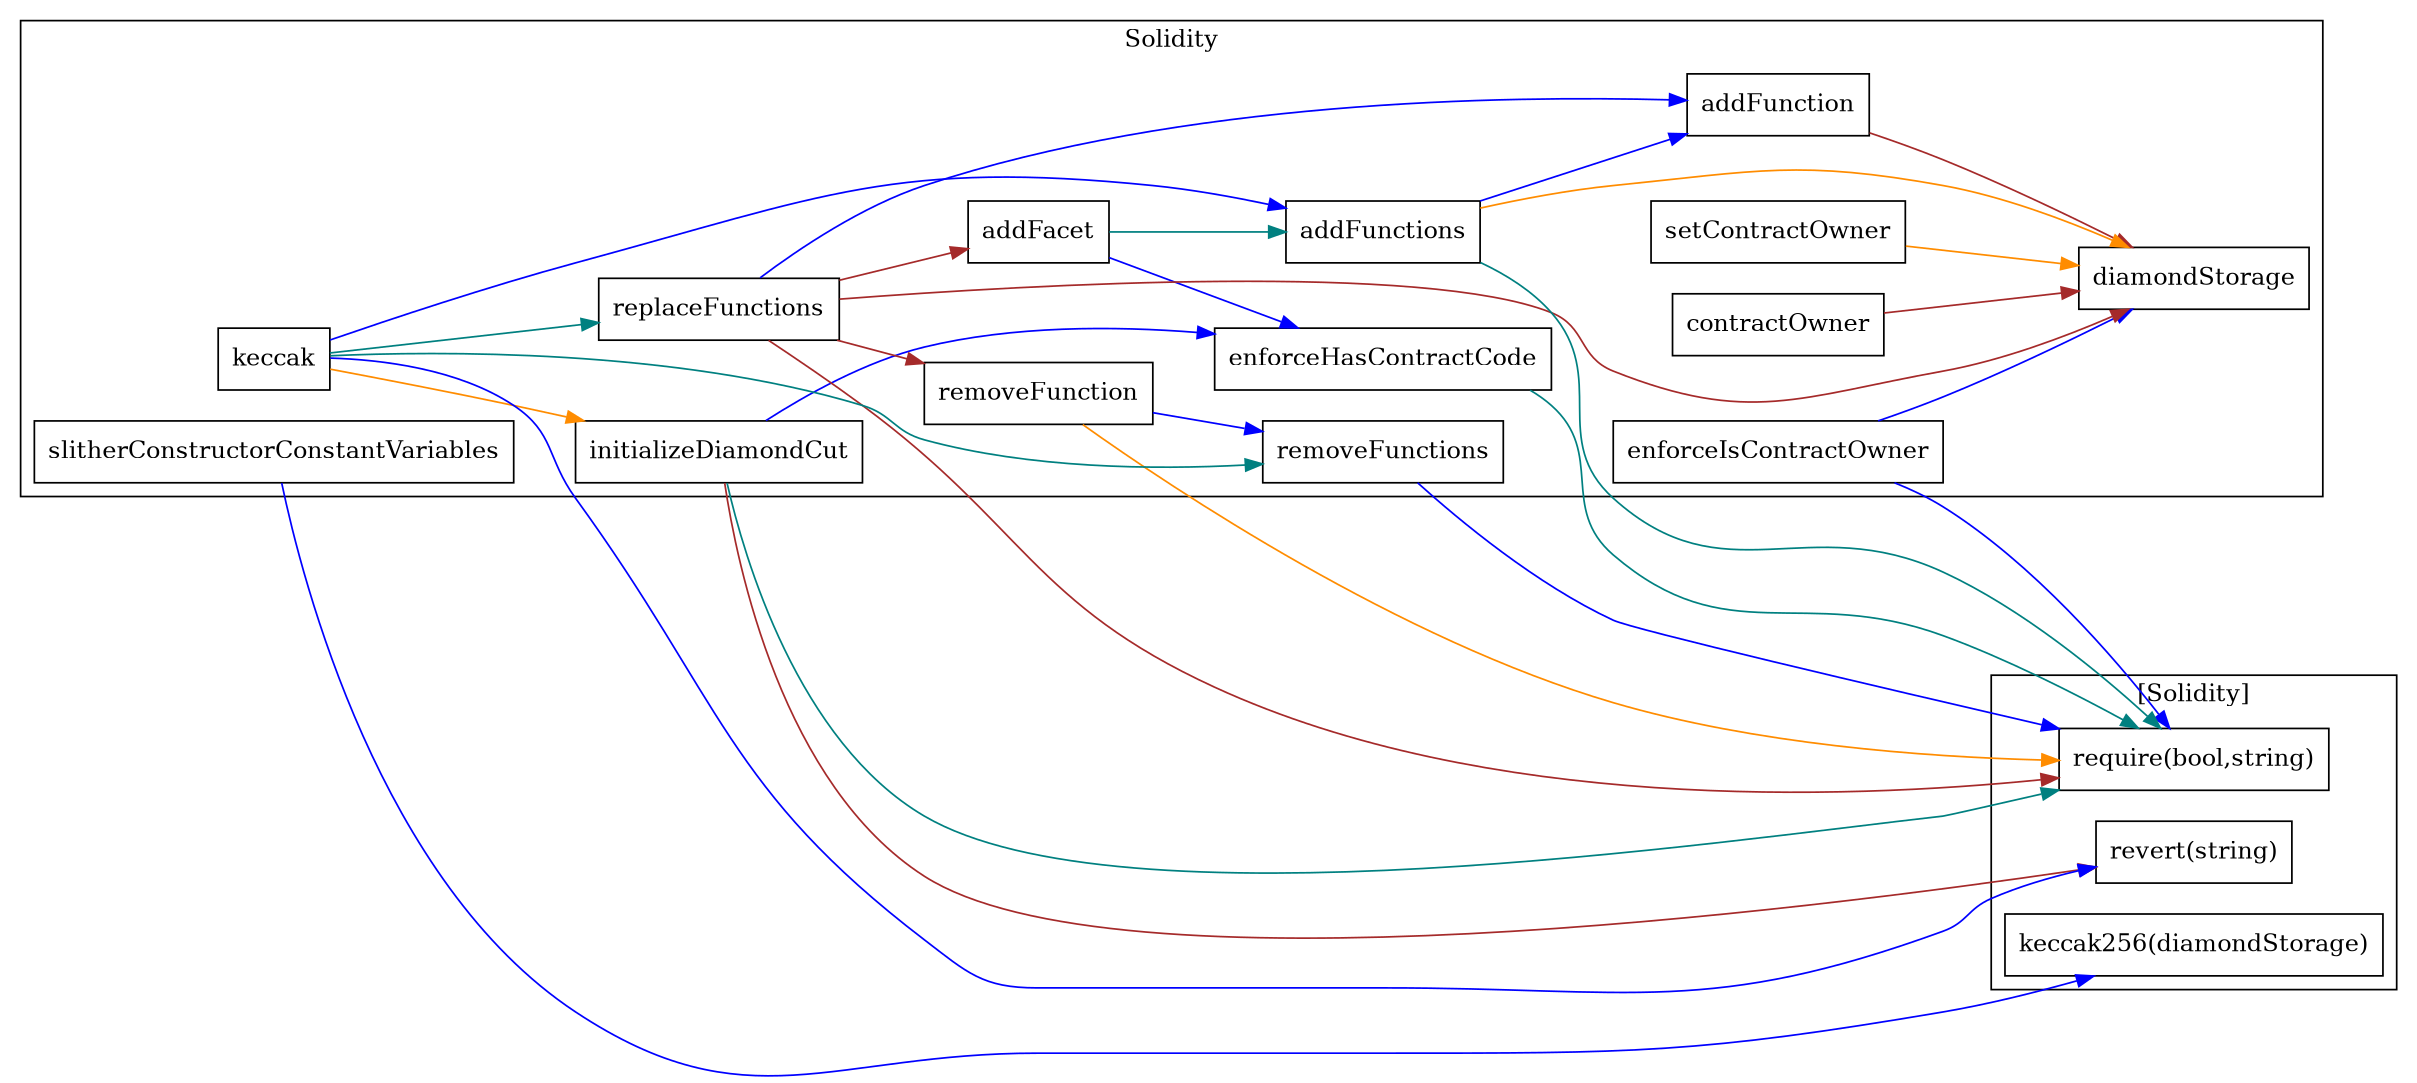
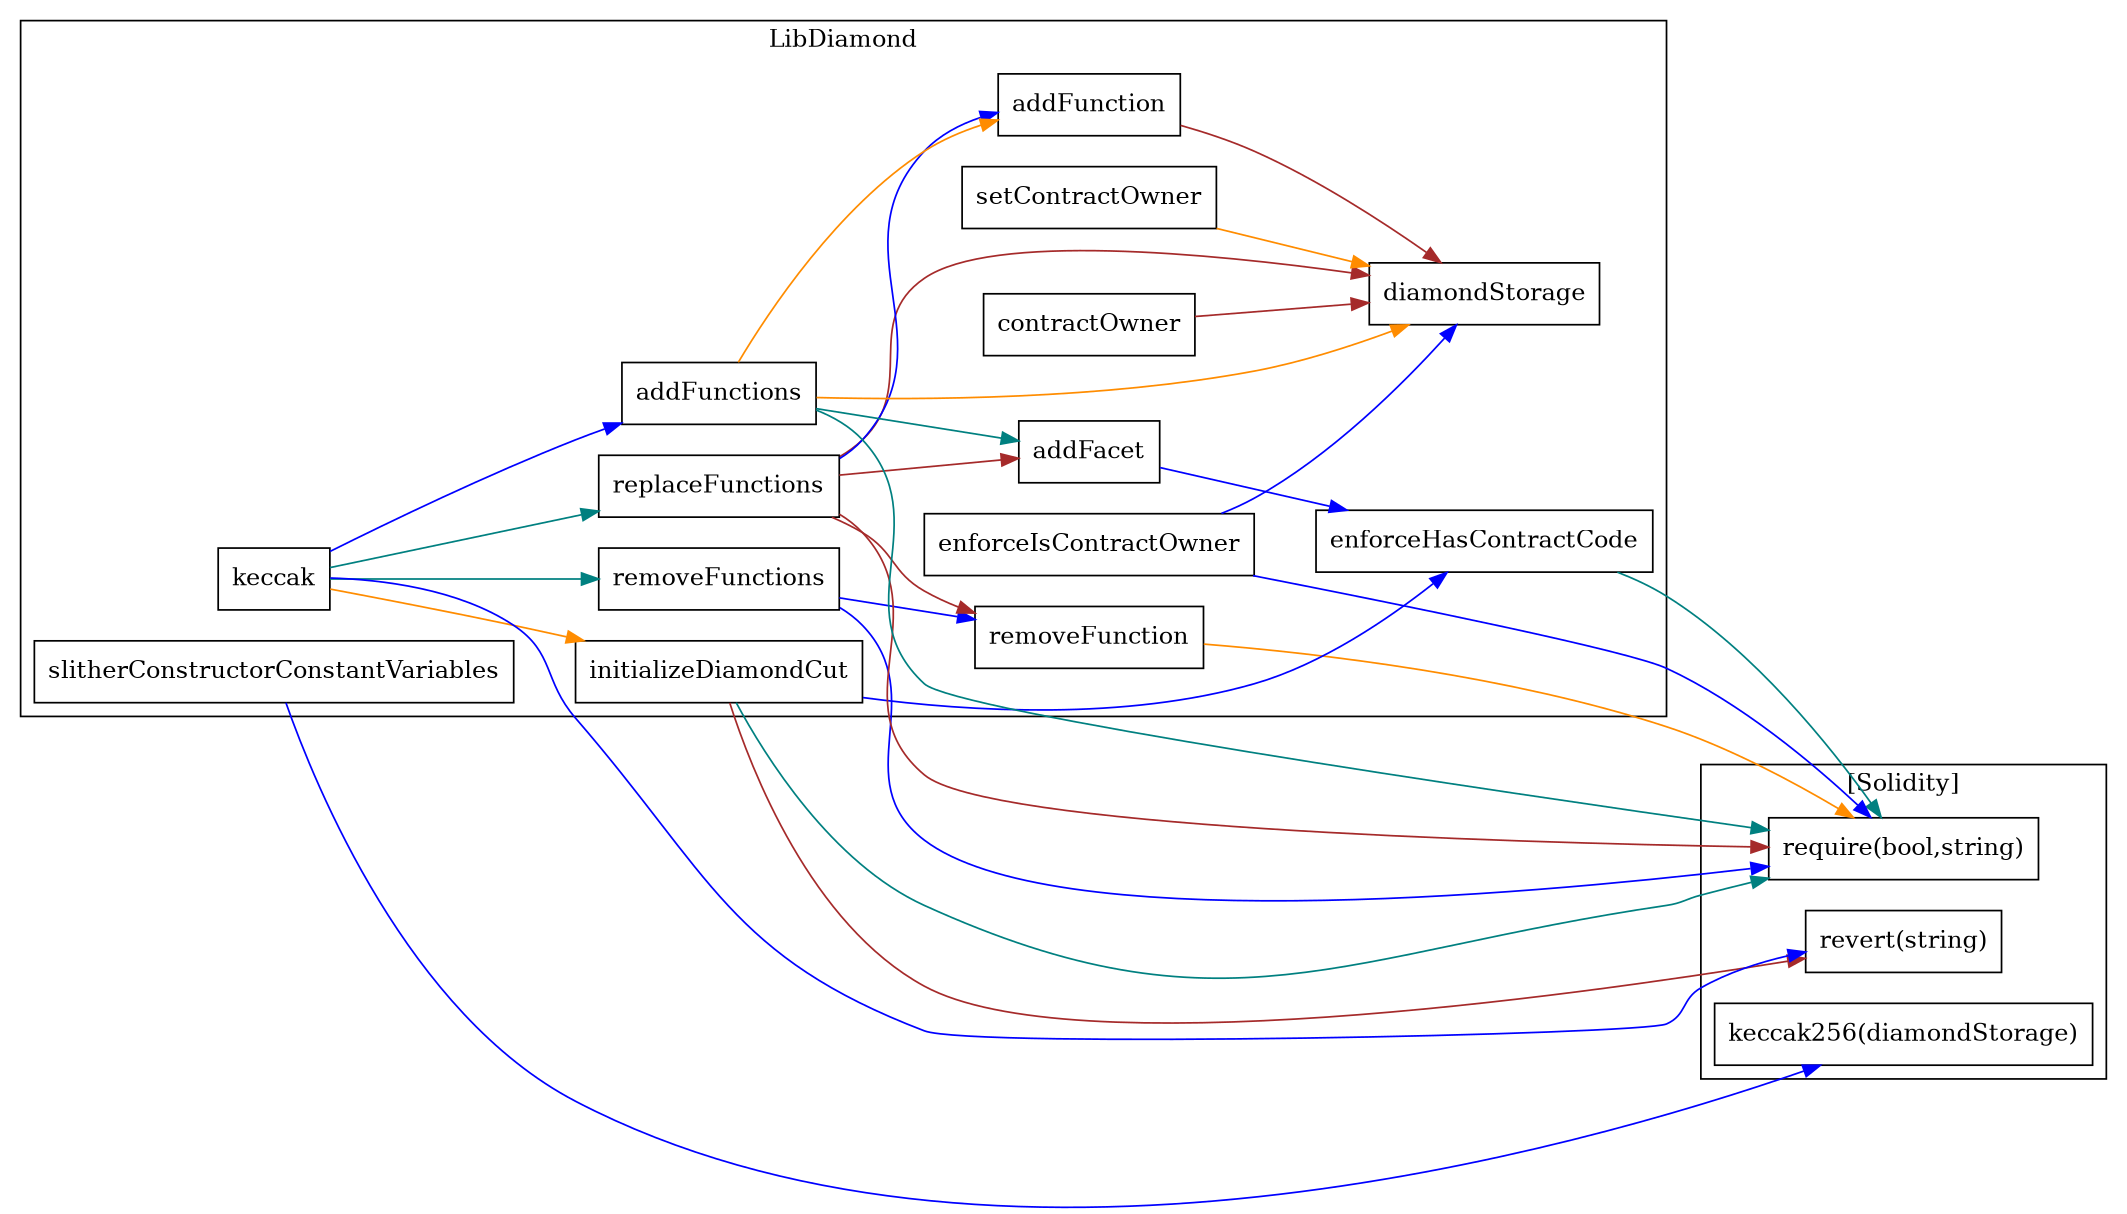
cluster "Solidity": label "Solidity" -> "LibDiamond"
edge "addFunctions" -> "addFunction": color blue -> darkorange
edge "addFacet" -> "addFunctions": reversed
edge "removeFunction" -> "removeFunctions": reversed
